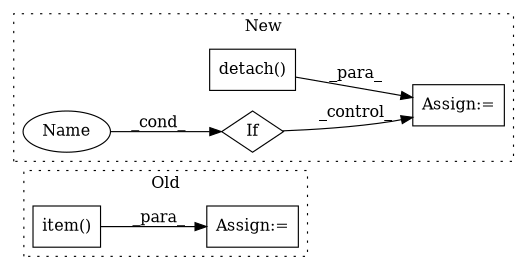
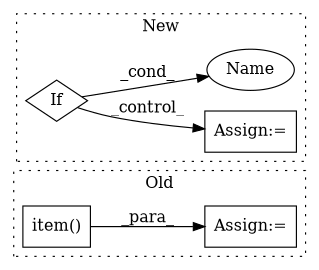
node "detach()": removed
edge "Name" -> "If": reversed
